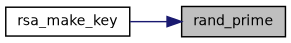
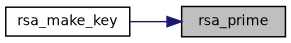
node "rand_prime": label "rand_prime" -> "rsa_prime"
